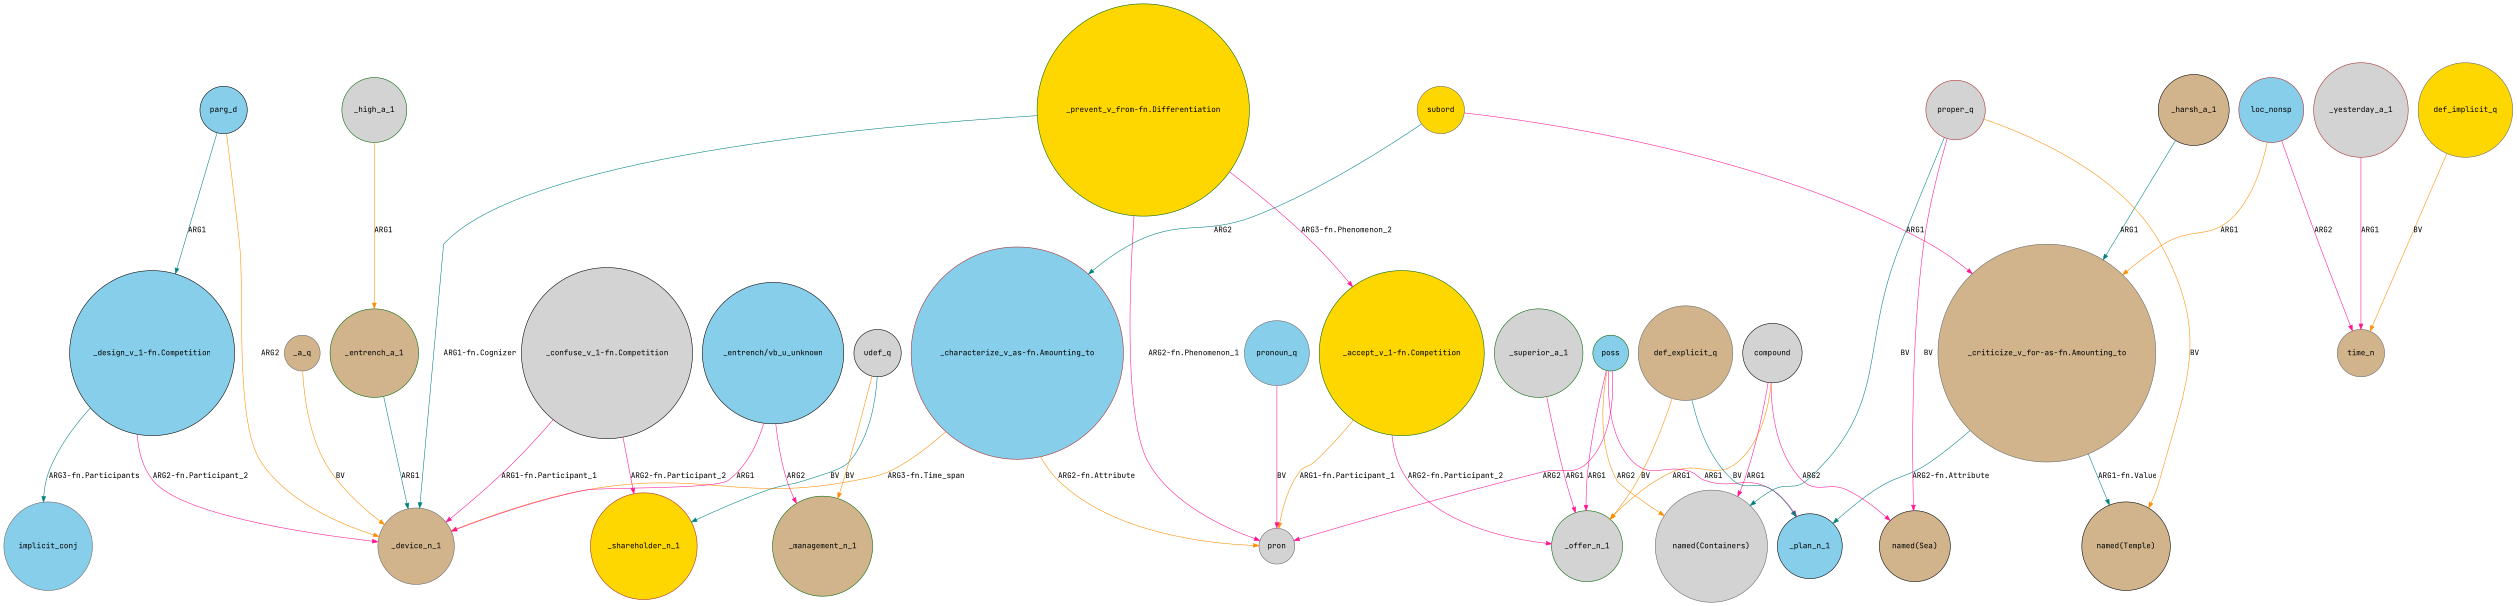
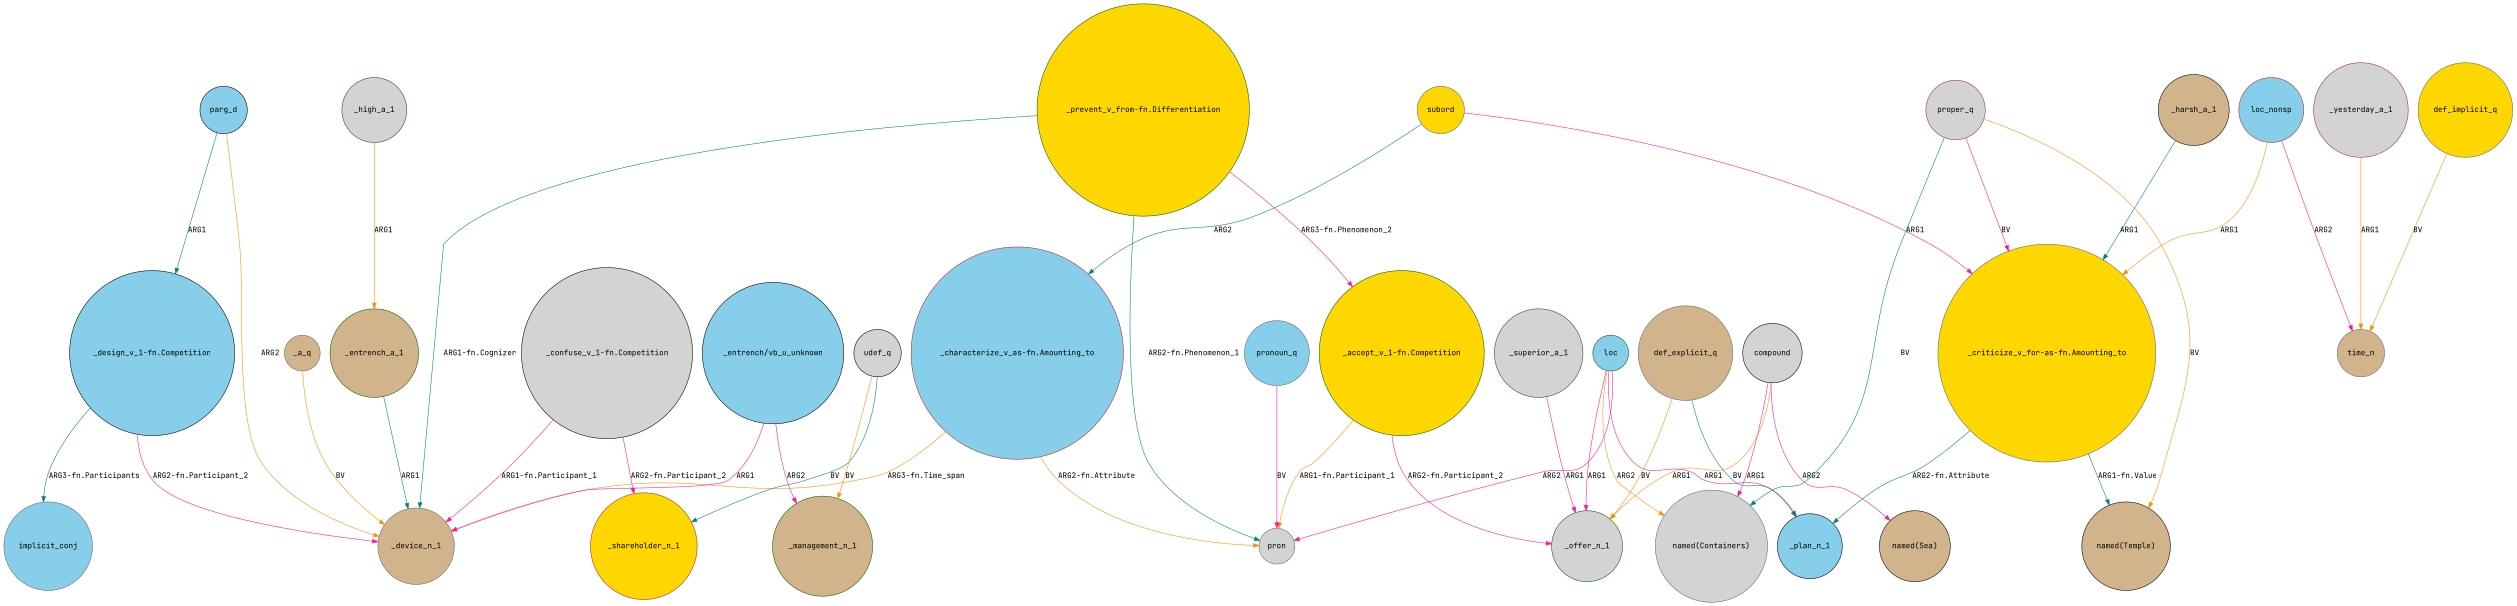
edge "_yesterday_a_1" -> "time_n": color deeppink -> darkorange
edge "proper_q" -> "named(Sea)": now "proper_q" -> "_criticize_v_for-as-fn.Amounting_to"
node "poss": label "poss" -> "loc"
node "_criticize_v_for-as-fn.Amounting_to": fillcolor tan -> gold
edge "_prevent_v_from-fn.Differentiation" -> "pron": color deeppink -> teal
